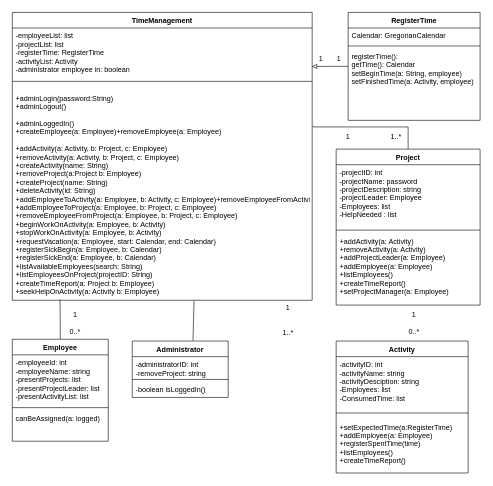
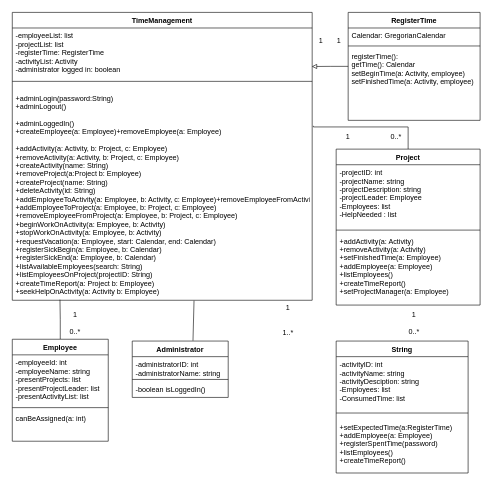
node "-employeeList: list -projectList: list -registerTime: RegisterTime -activityList: Activity -administrator employee in: boolean": label "-employeeList: list -projectList: list -registerTime: RegisterTime -activityList: Activity -administrator employee in: boolean" -> "-employeeList: list -projectList: list -registerTime: RegisterTime -activityList: Activity -administrator logged in: boolean"
node "registerTime(): getTime(): Calendar setBeginTime(a: String, employee) setFinishedTime(a: Activity, employee)": label "registerTime(): getTime(): Calendar setBeginTime(a: String, employee) setFinishedTime(a: Activity, employee)" -> "registerTime(): getTime(): Calendar setBeginTime(a: Activity, employee) setFinishedTime(a: Activity, employee)"
node "1 1": moved (330, 59) -> (330, 41)
node "1..*": label "1..*" -> "0..*"
node "-projectID: int -projectName: password -projectDescription: string -projectLeader: Employee -Employees: list -HelpNeeded : list": label "-projectID: int -projectName: password -projectDescription: string -projectLeader: Employee -Employees: list -HelpNeeded : list" -> "-projectID: int -projectName: string -projectDescription: string -projectLeader: Employee -Employees: list -HelpNeeded : list"
node "+addActivity(a: Activity) +removeActivity(a: Activity) +addProjectLeader(a: Employee) +addEmployee(a: Employee) +listEmployees() +createTimeReport() +setProjectManager(a: Employee)": label "+addActivity(a: Activity) +removeActivity(a: Activity) +addProjectLeader(a: Employee) +addEmployee(a: Employee) +listEmployees() +createTimeReport() +setProjectManager(a: Employee)" -> "+addActivity(a: Activity) +removeActivity(a: Activity) +setFinishedTime(a: Employee) +addEmployee(a: Employee) +listEmployees() +createTimeReport() +setProjectManager(a: Employee)"
node "Activity": label "Activity" -> "String"
node "-administratorID: int -removeProject: string": label "-administratorID: int -removeProject: string" -> "-administratorID: int -administratorName: string"
node "canBeAssigned(a: logged)": label "canBeAssigned(a: logged)" -> "canBeAssigned(a: int)"
node "+setExpectedTime(a:RegisterTime) +addEmployee(a: Employee) +registerSpentTime(time) +listEmployees() +createTimeReport()": label "+setExpectedTime(a:RegisterTime) +addEmployee(a: Employee) +registerSpentTime(time) +listEmployees() +createTimeReport()" -> "+setExpectedTime(a:RegisterTime) +addEmployee(a: Employee) +registerSpentTime(password) +listEmployees() +createTimeReport()"
